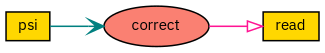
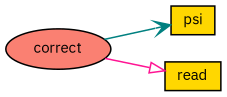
edge "psi" -> "correct": reversed
